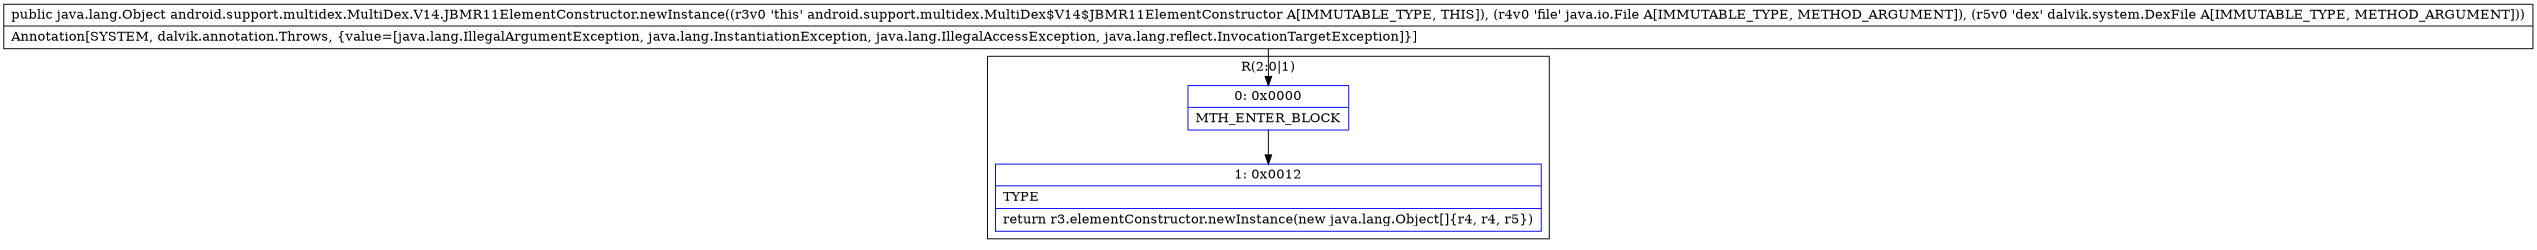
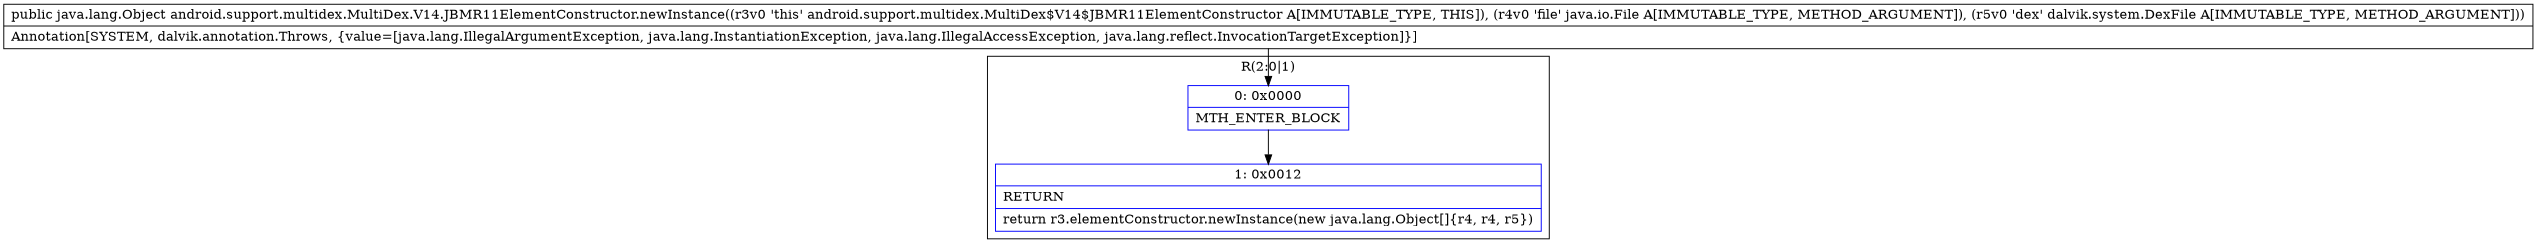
node "1: 0x0012": text "TYPE" -> "RETURN"
